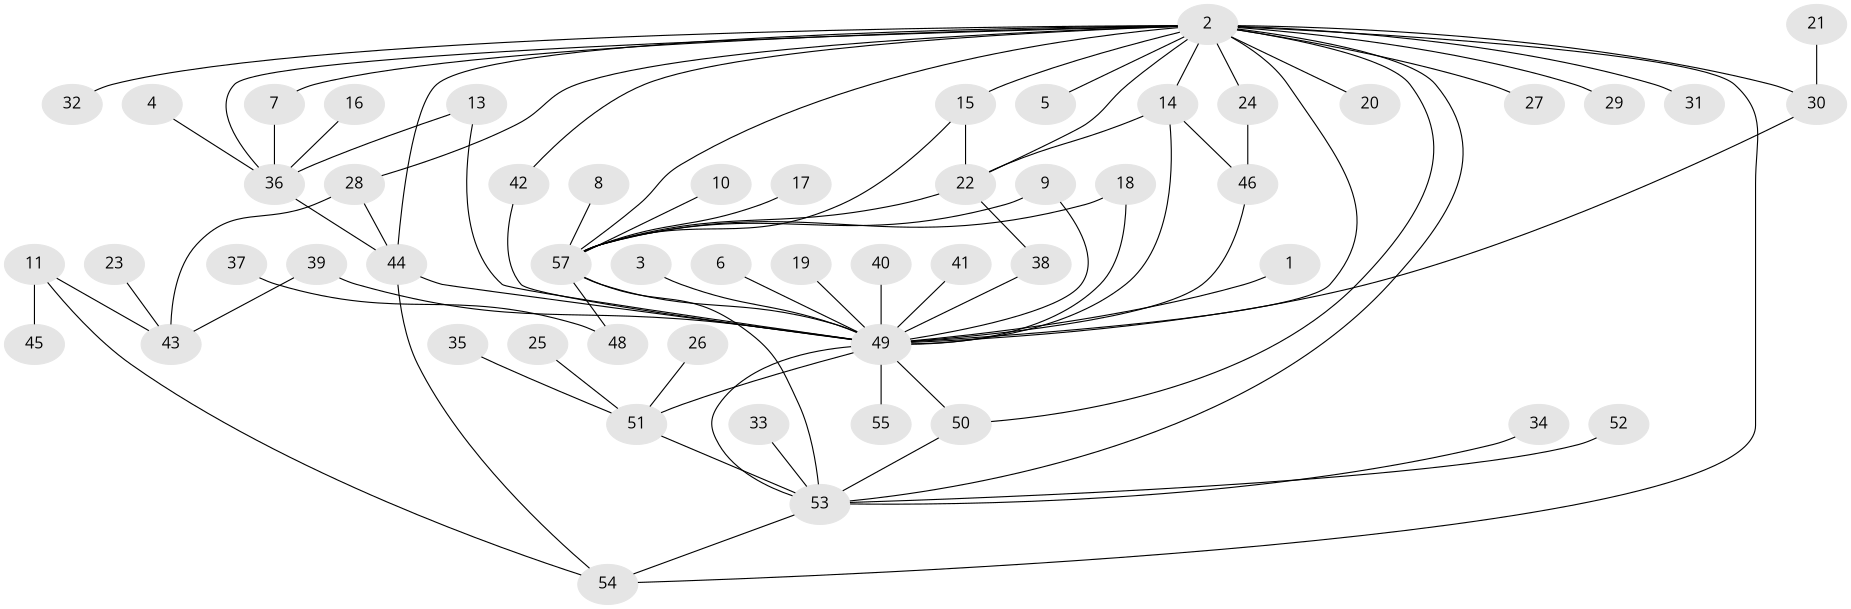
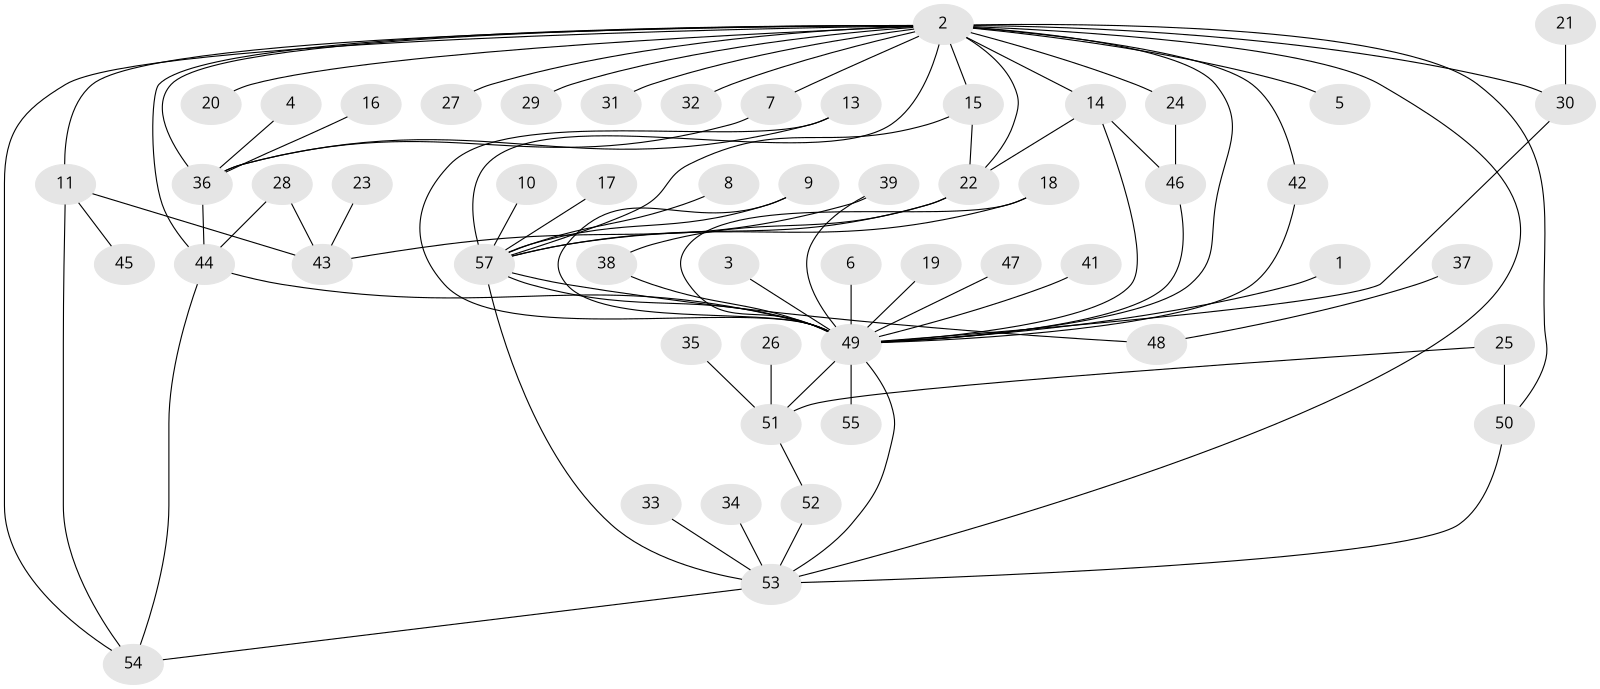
edge "2" -- "28": now "2" -- "11"
node "40": label "40" -> "47"
edge "49" -- "50": now "25" -- "50"
edge "51" -- "53": now "51" -- "52"
